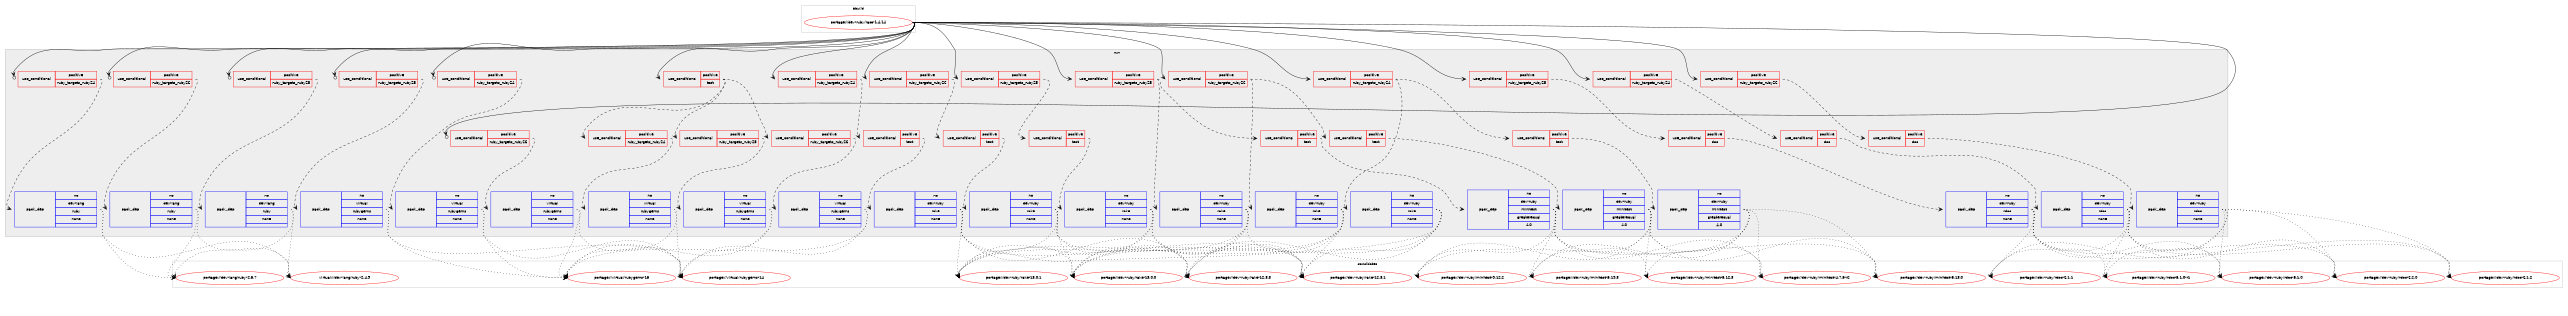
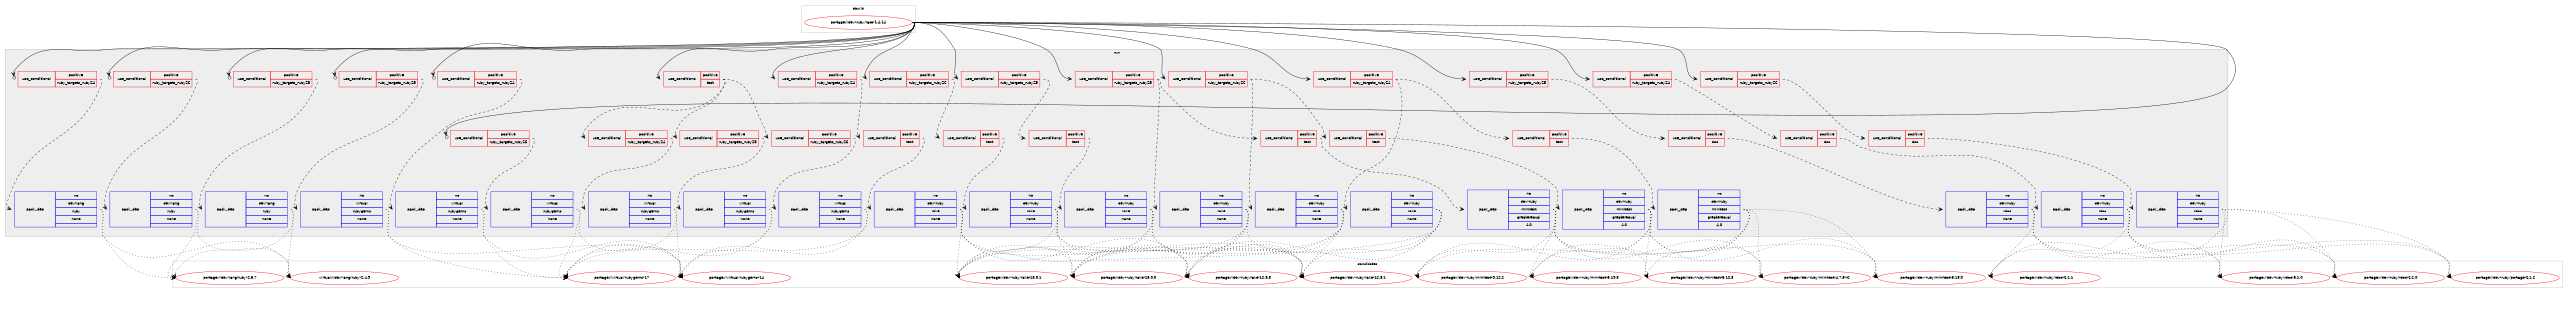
node "portage://virtual/rubygems-15": label "portage://virtual/rubygems-15" -> "portage://virtual/rubygems-17"
node "portage://dev-ruby/rdoc-5.1.0-r1": removed
node "portage://dev-ruby/rdoc-6.1.2": label "portage://dev-ruby/rdoc-6.1.2" -> "portage://dev-ruby/portage-6.1.2"
